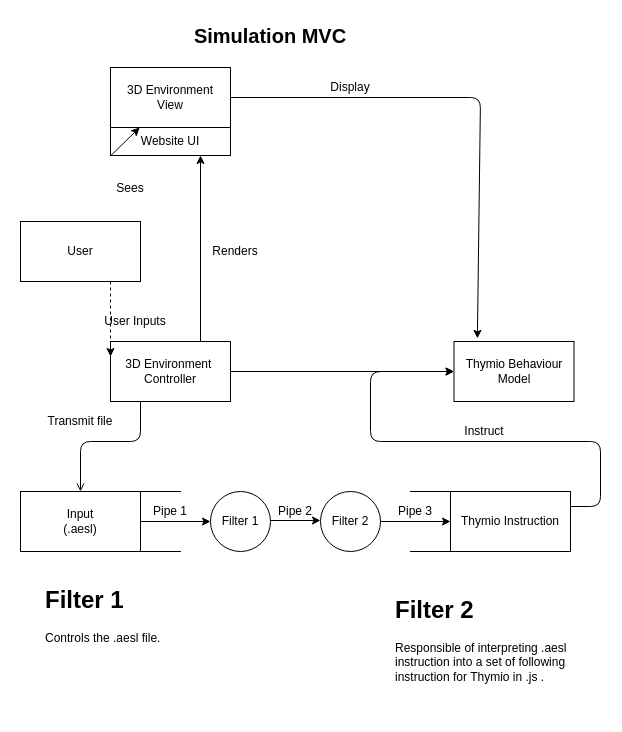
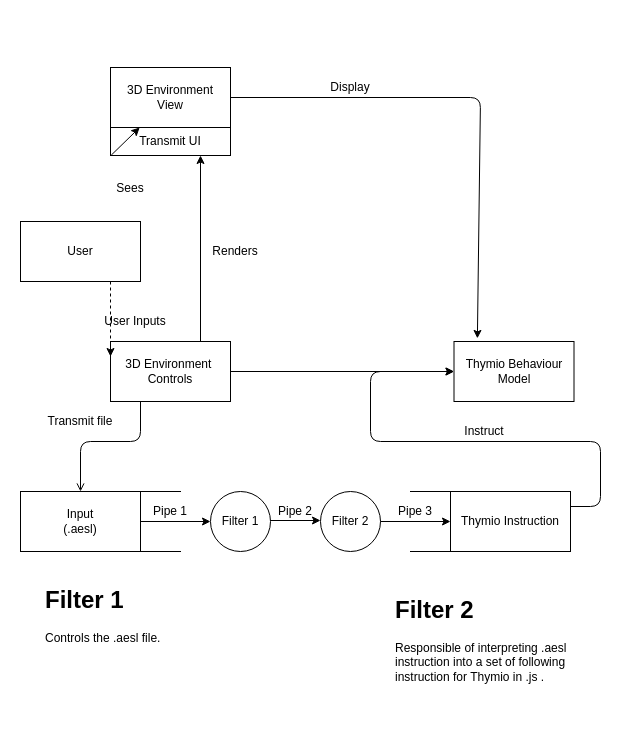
node "Simulation MVC": removed
node "Website UI": label "Website UI" -> "Transmit UI"
node "3D Environment Controller": label "3D Environment Controller" -> "3D Environment Controls"
